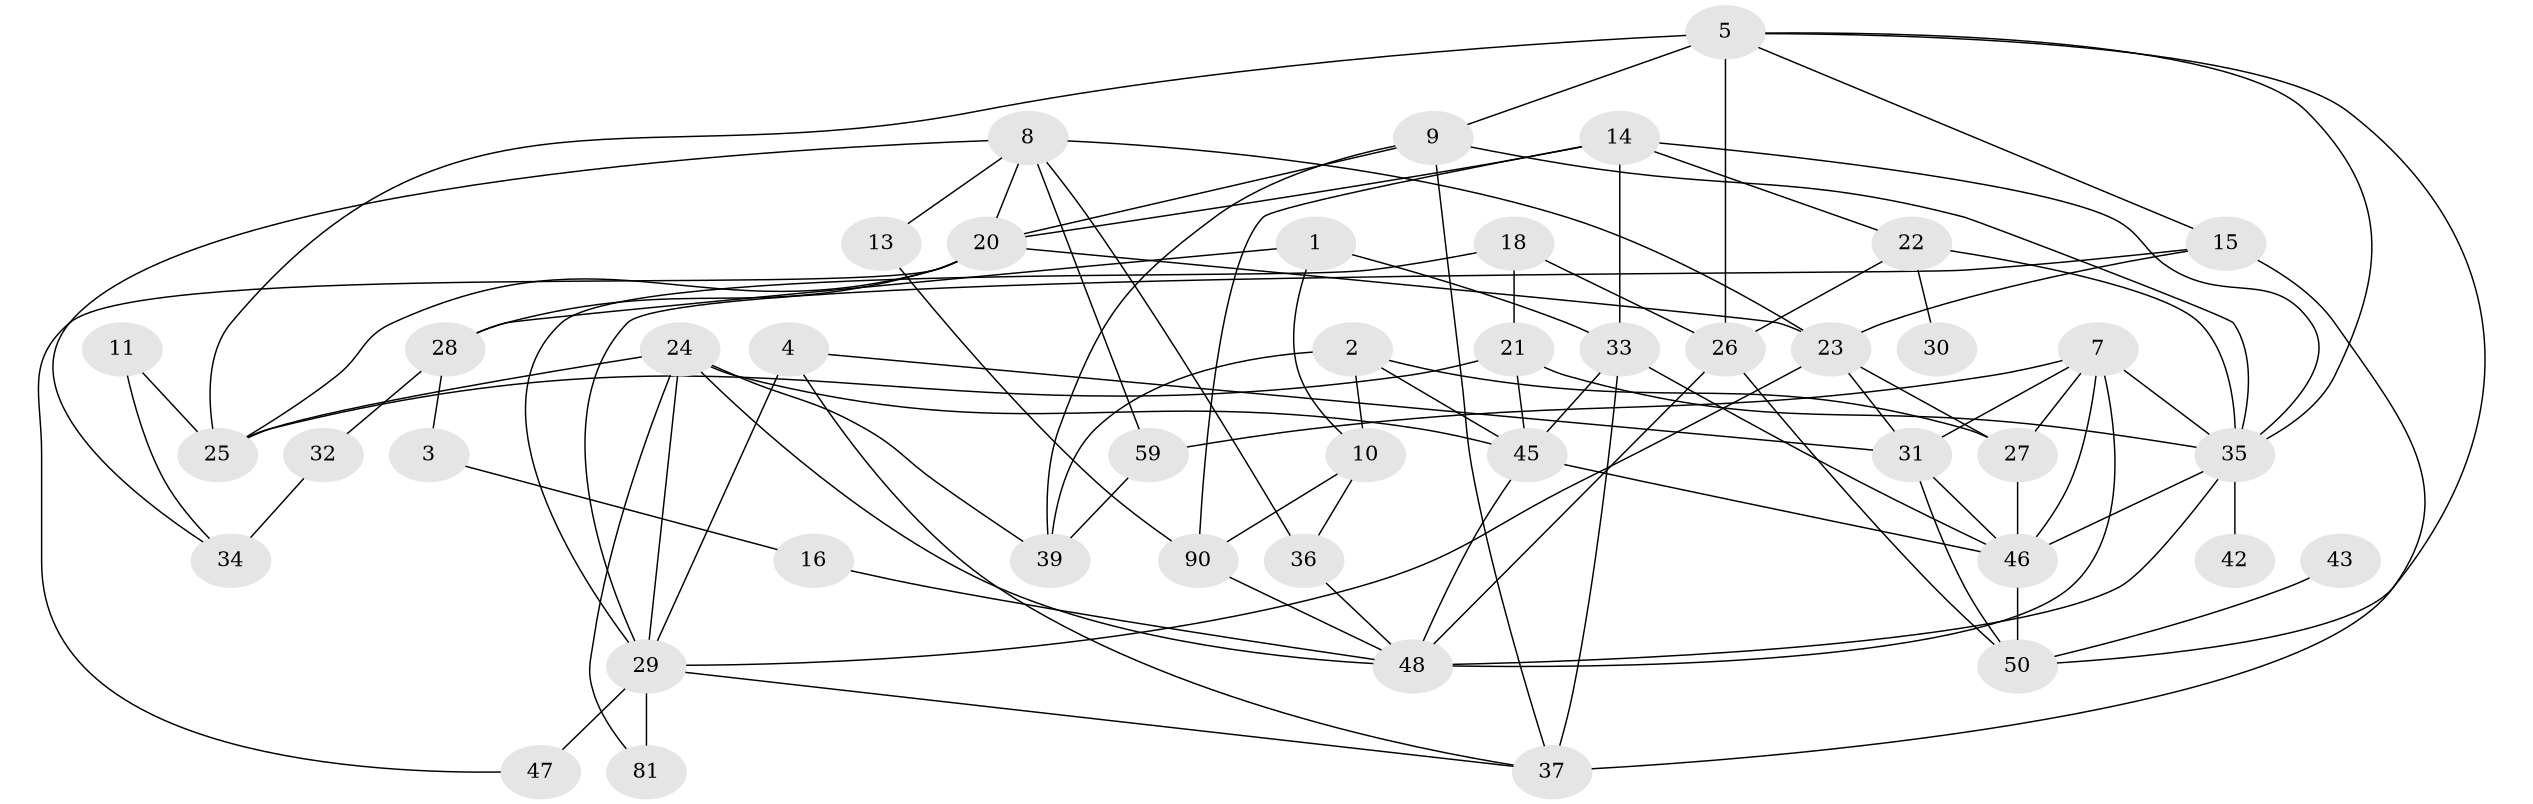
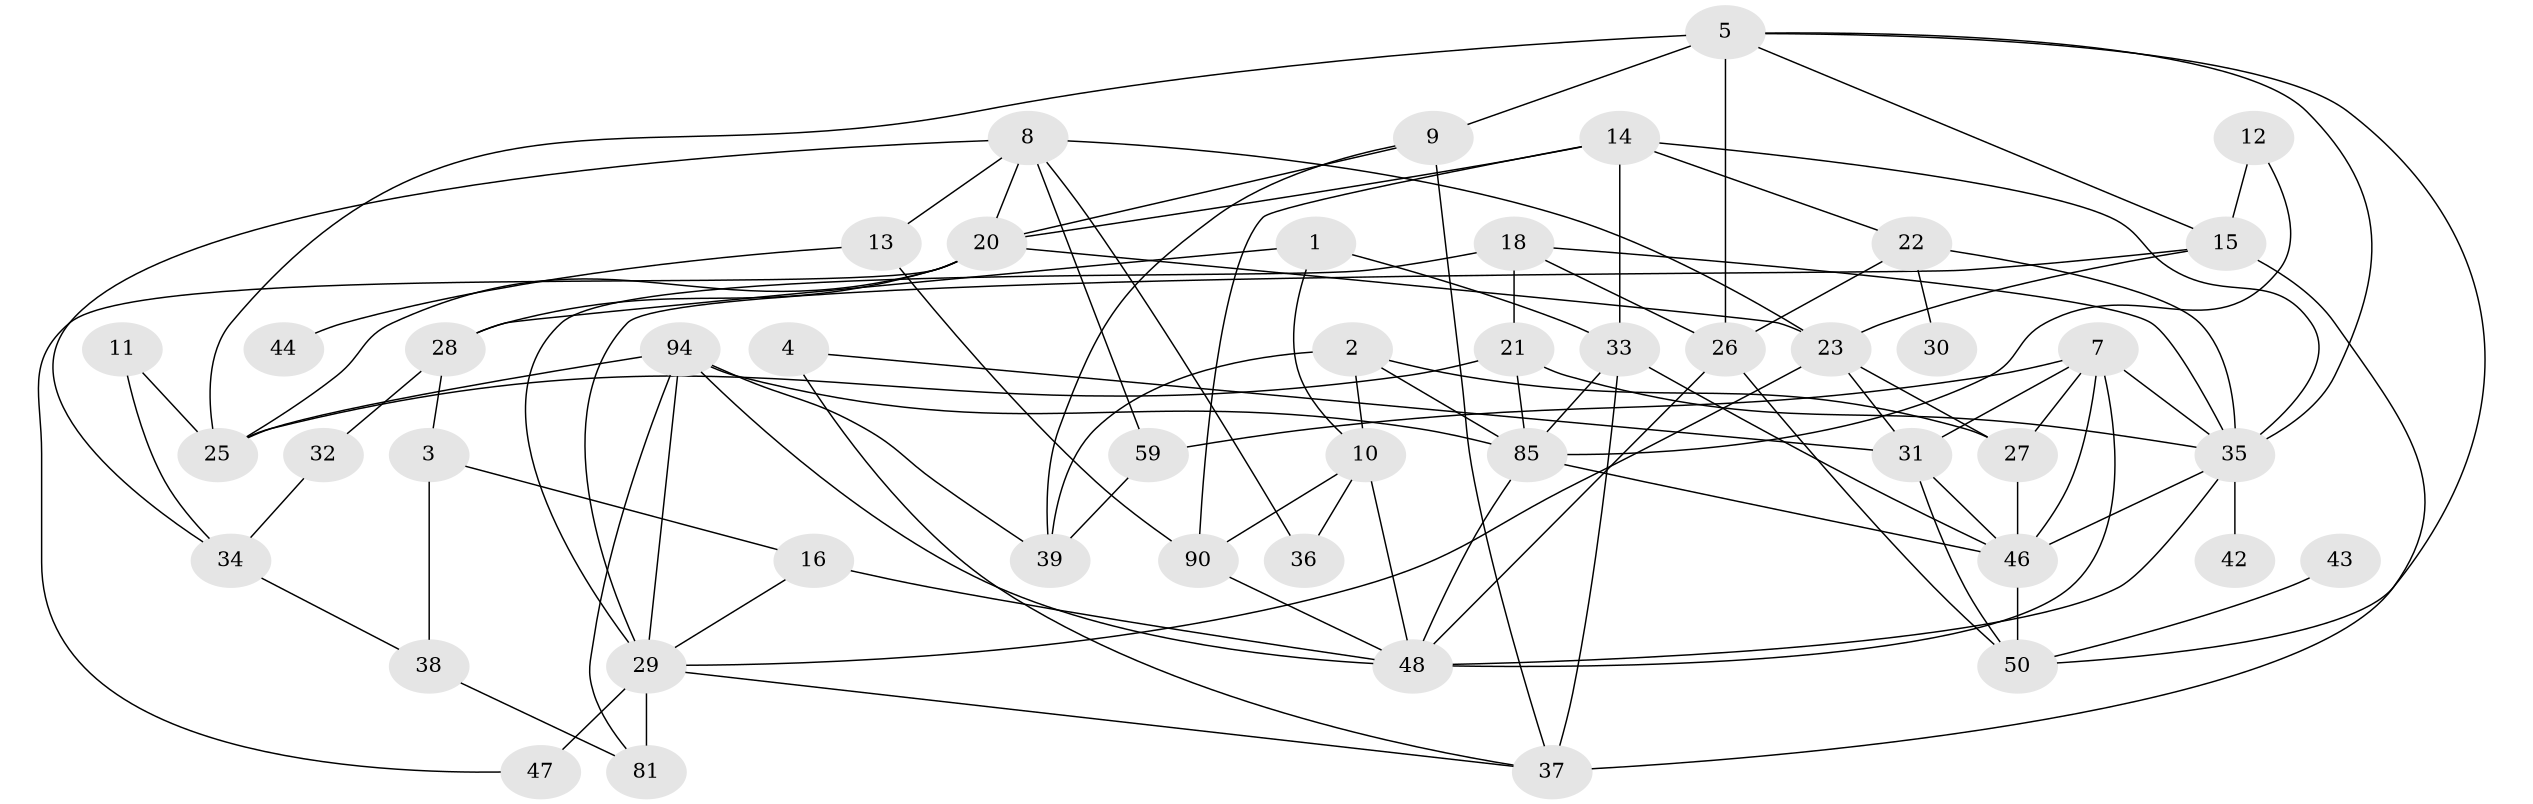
node "12": added
edge "9" -- "35": now "18" -- "35"
node "44": added
node "24": label "24" -> "94"
node "45": label "45" -> "85"
edge "4" -- "29": now "16" -- "29"
edge "36" -- "48": now "10" -- "48"
node "38": added
